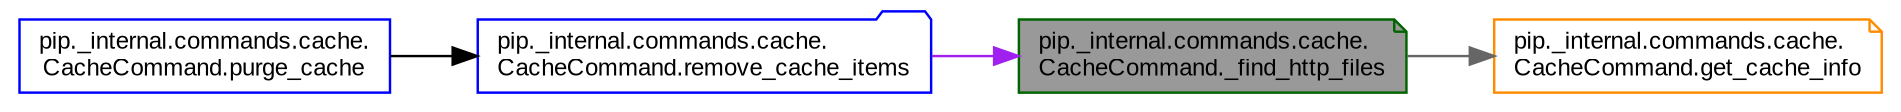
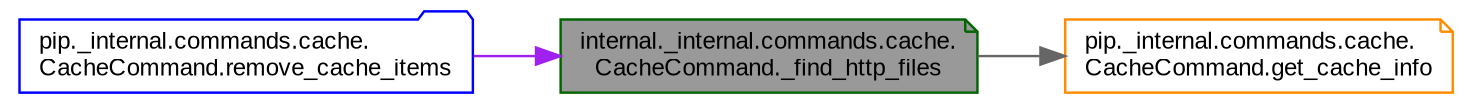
node "pip._internal.commands.cache. CacheCommand.purge_cache": removed
node "pip._internal.commands.cache. CacheCommand._find_http_files": label "pip._internal.commands.cache. CacheCommand._find_http_files" -> "internal._internal.commands.cache. CacheCommand._find_http_files"
